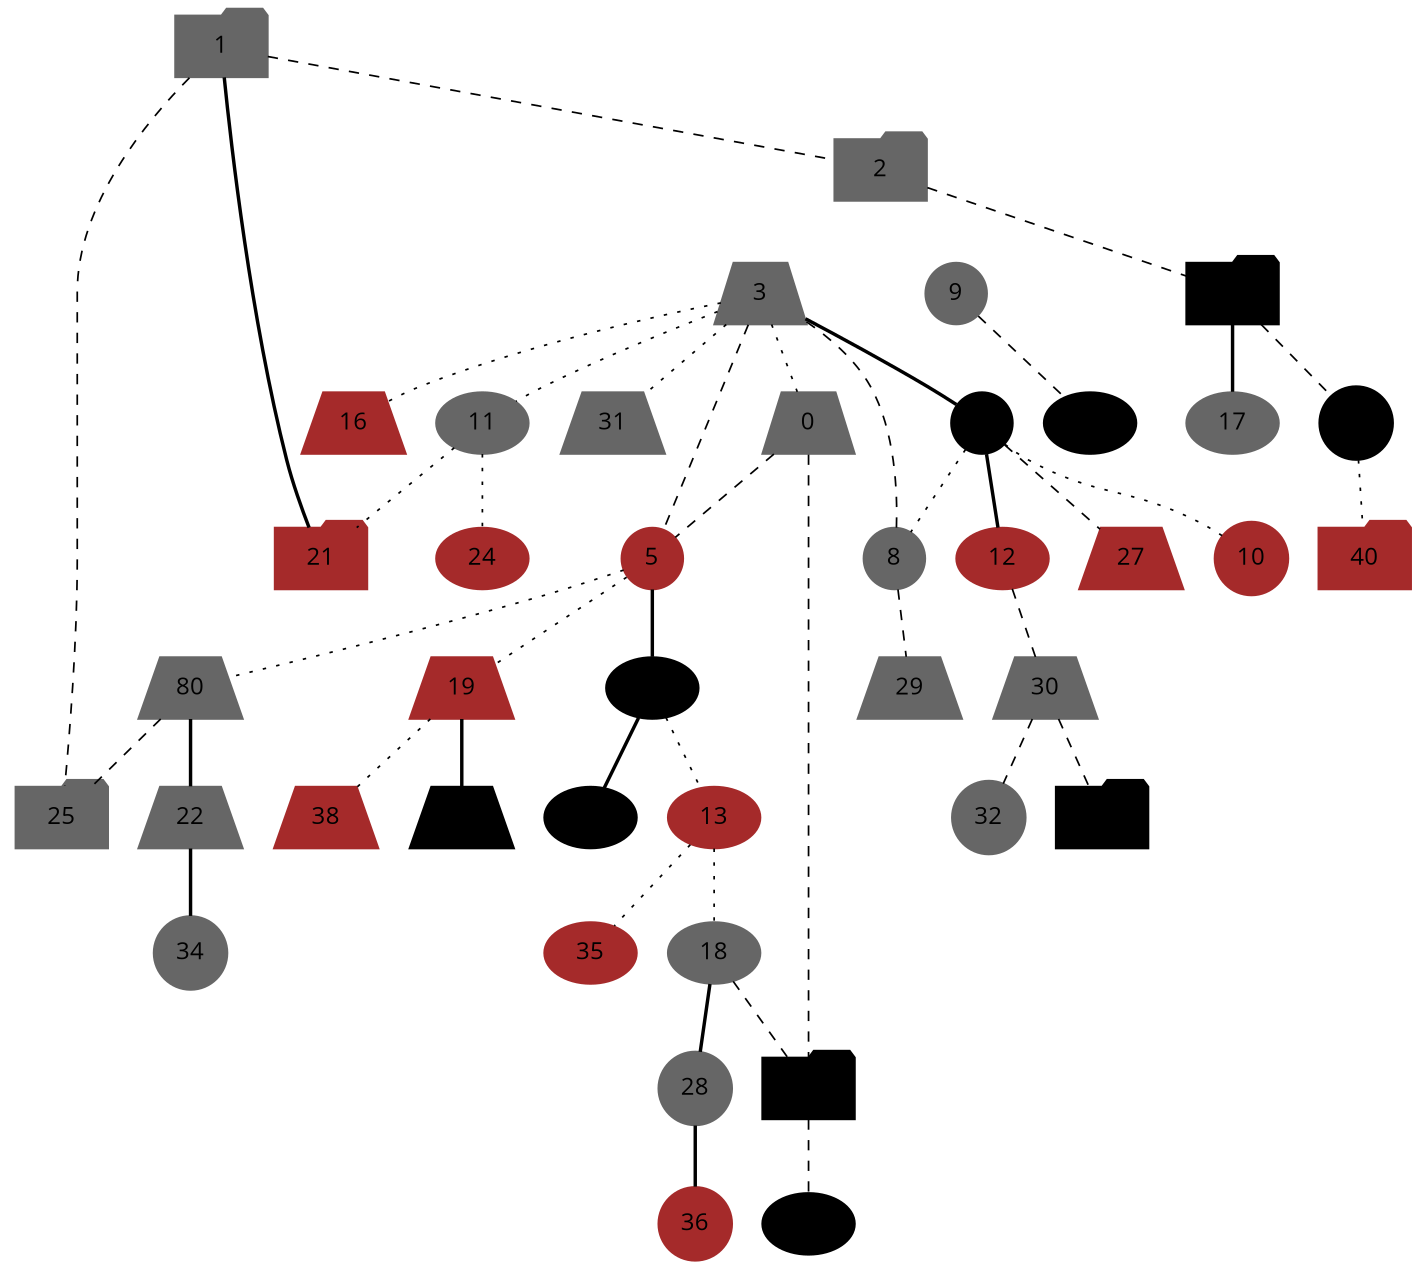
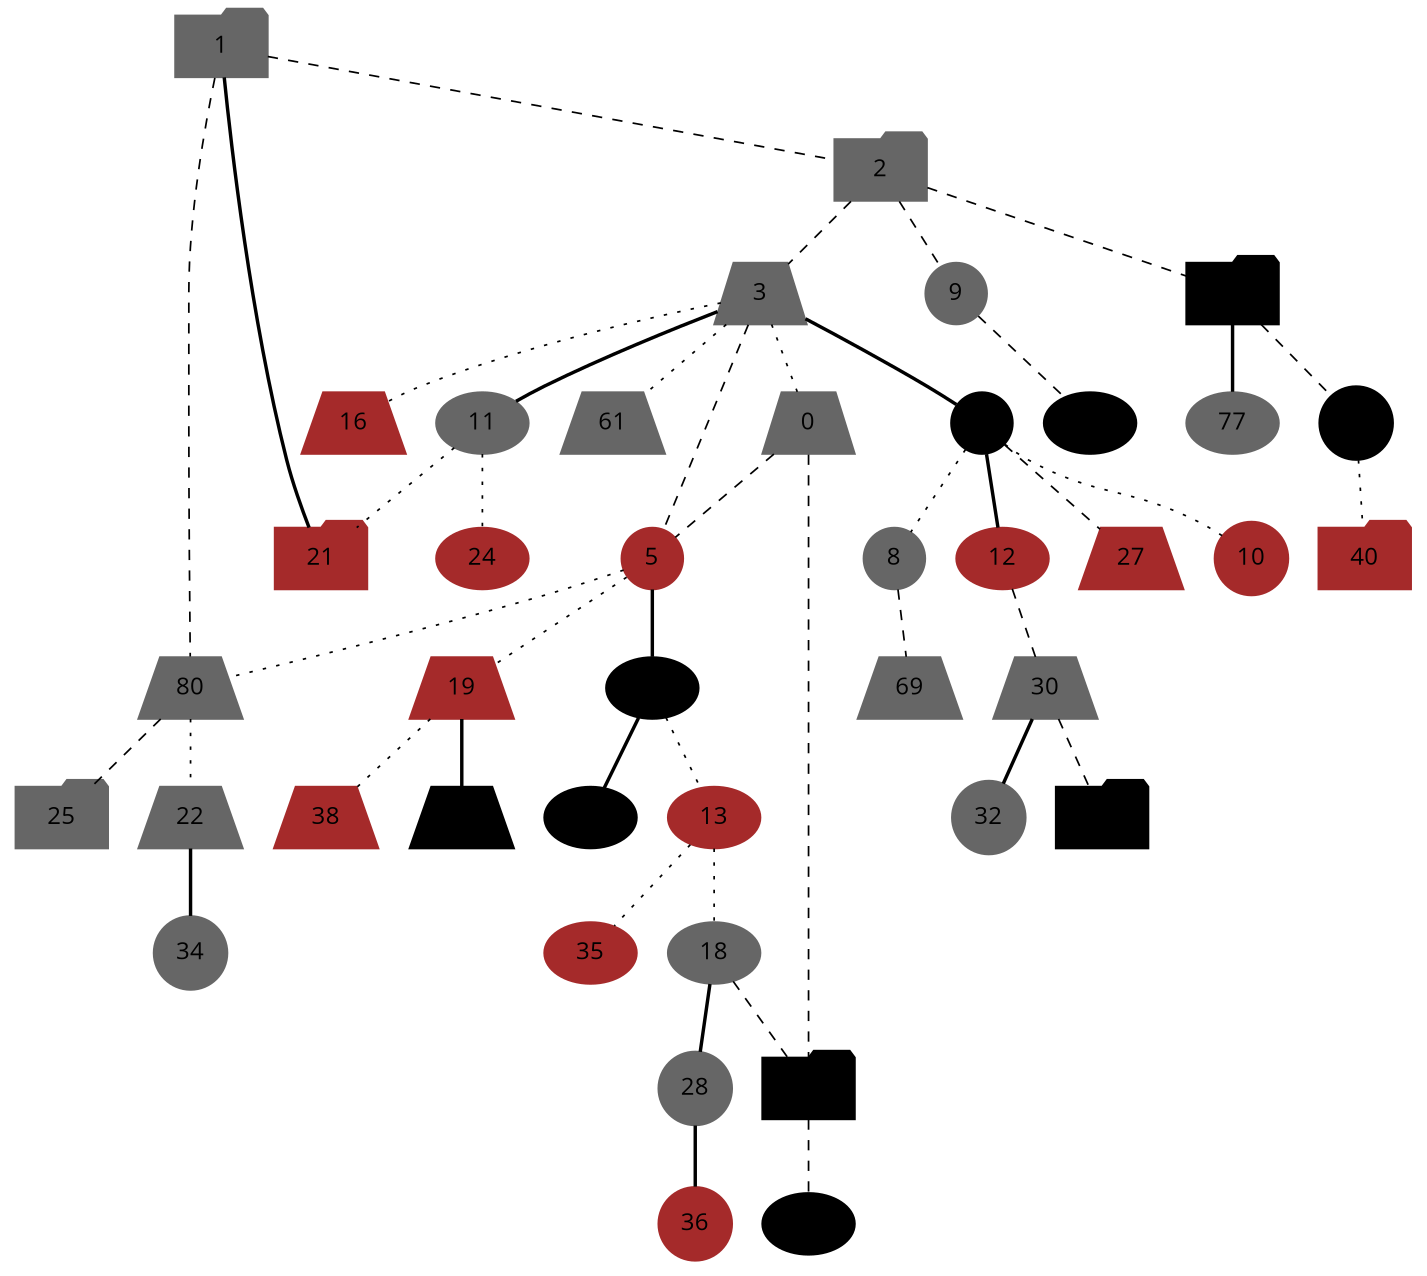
edge "2" -- "9": added
edge "3" -- "11": style dotted -> bold
edge "3" -- "8": now "3" -- "2"
edge "1" -- "25": now "1" -- "80"
node "31": label "31" -> "61"
node "17": label "17" -> "77"
node "29": label "29" -> "69"
edge "30" -- "32": style dashed -> bold
edge "80" -- "22": style bold -> dotted
